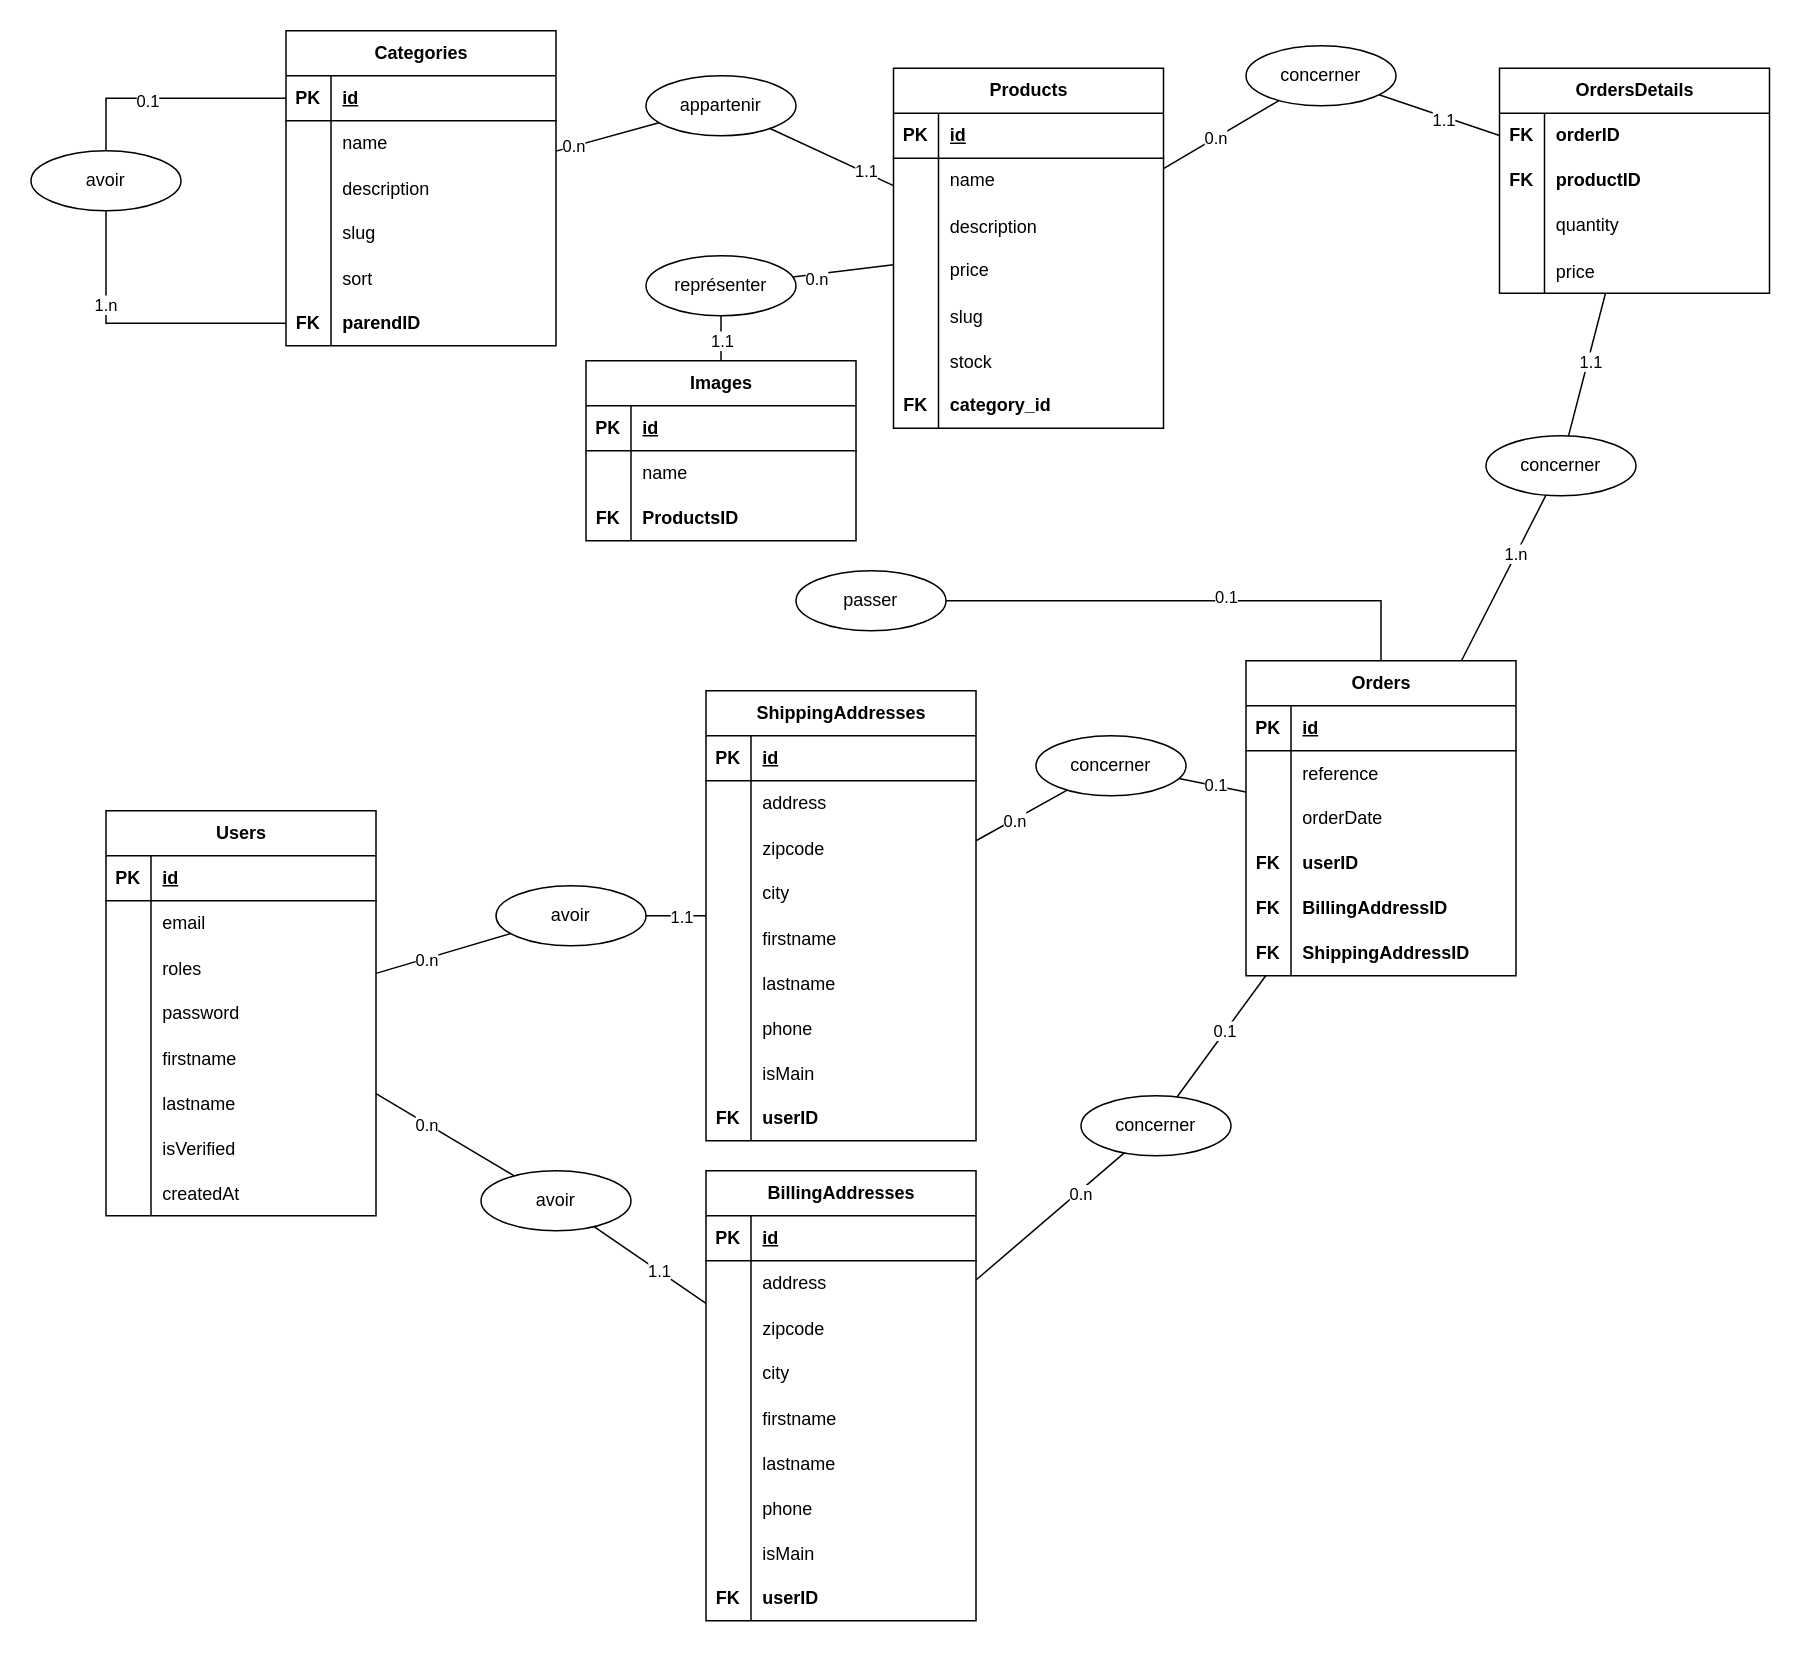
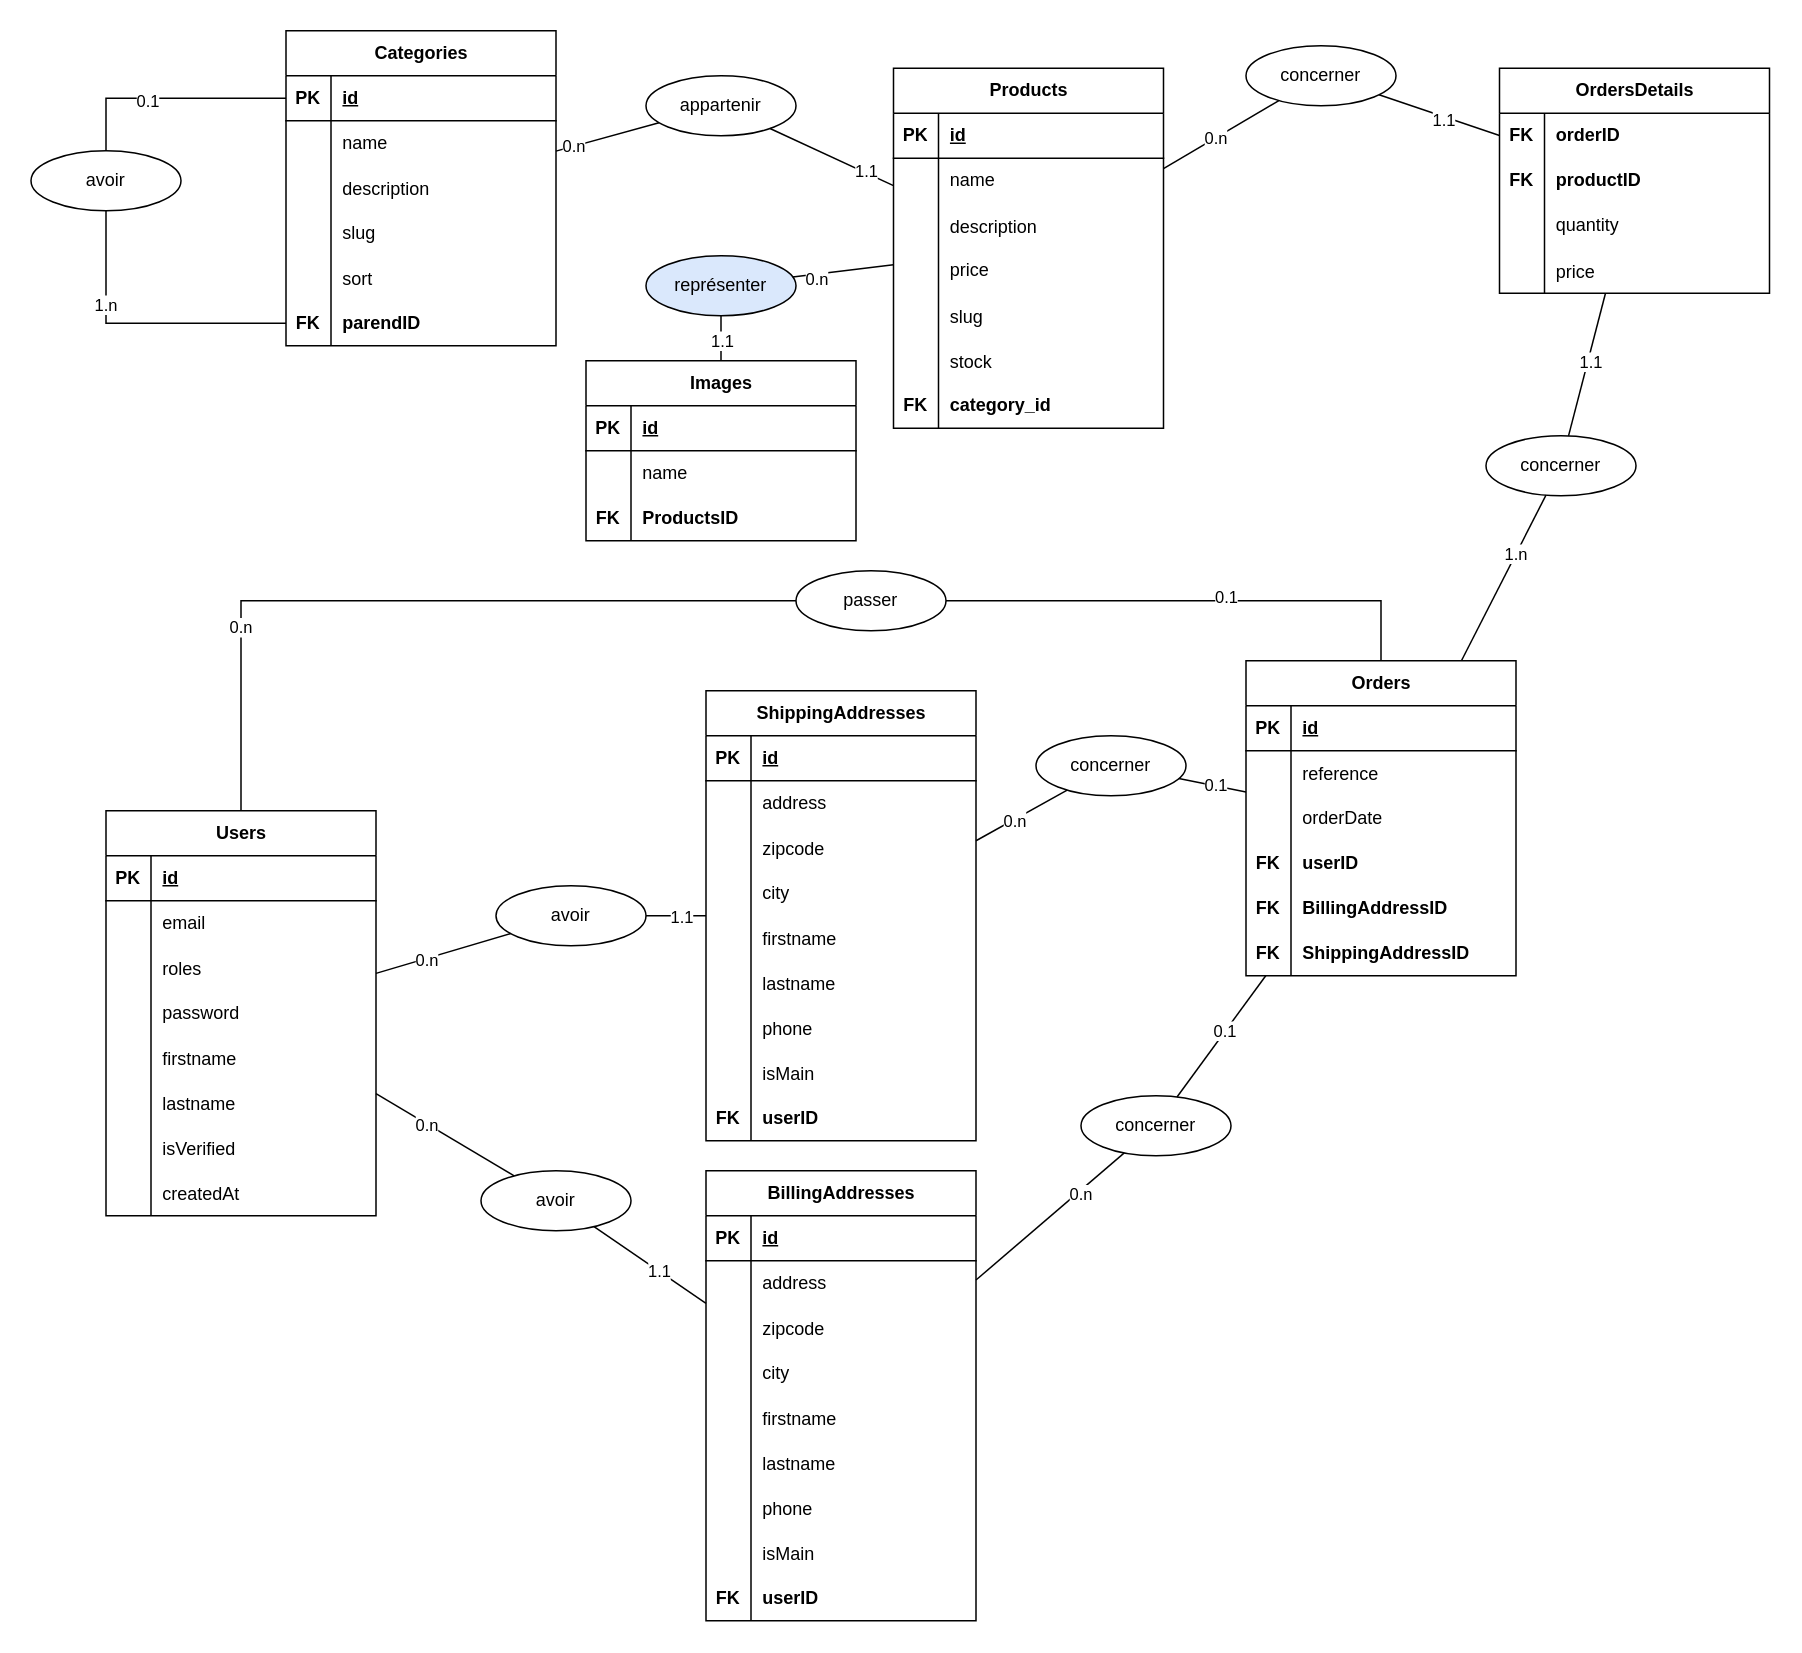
node "représenter": fillcolor #ffffff -> #dae8fc
edge "passer" -- "Users": added, label "0.n"
